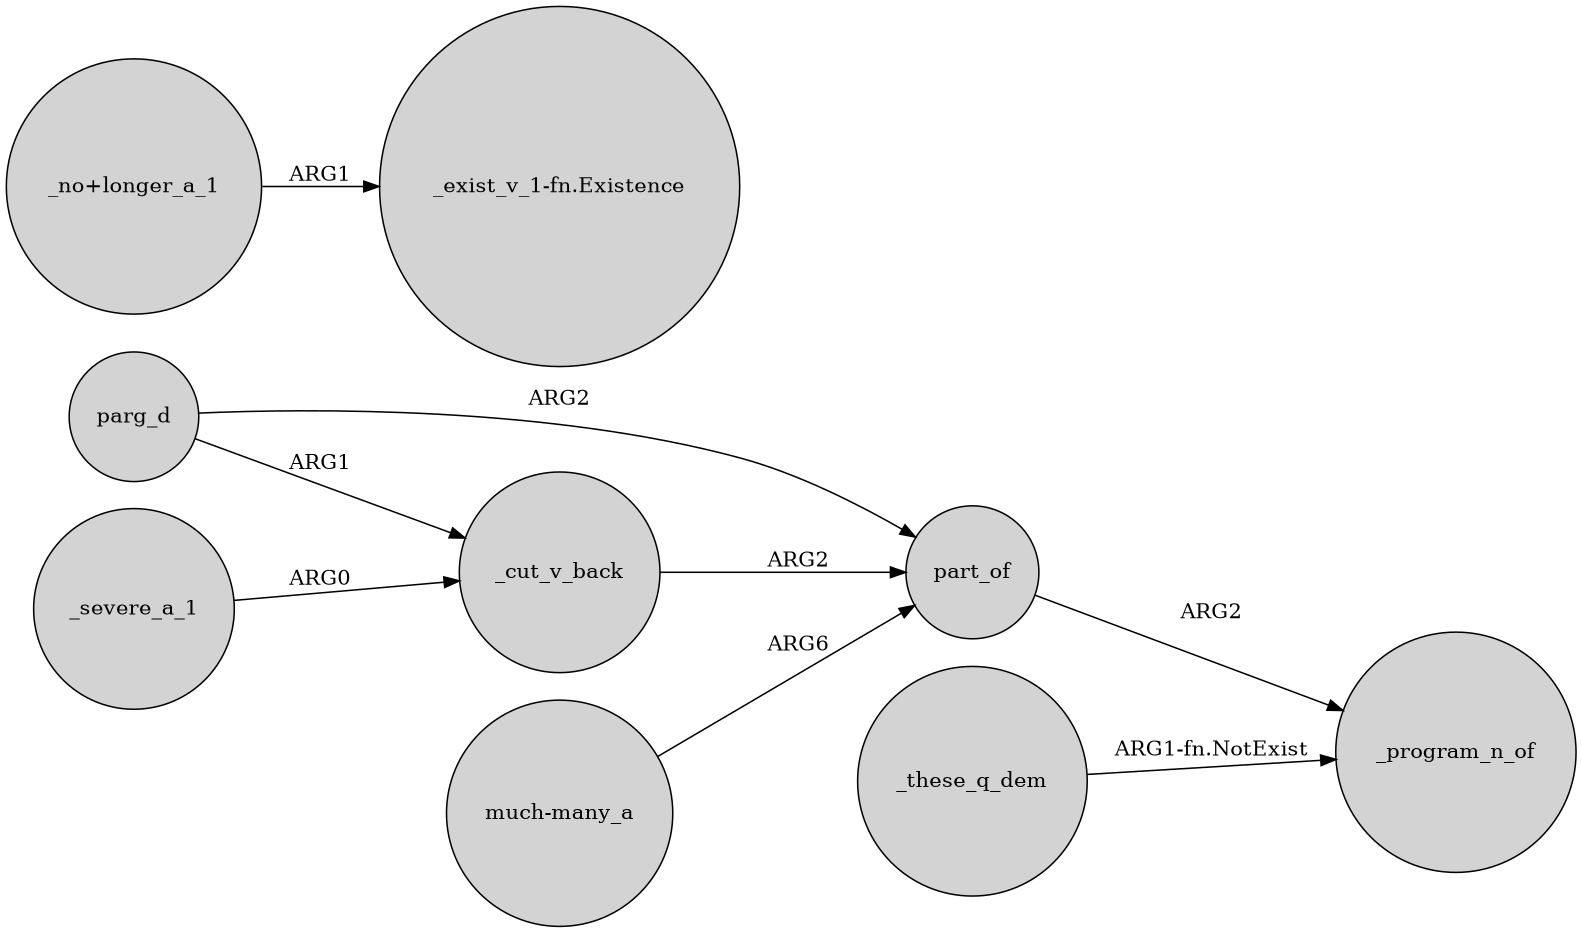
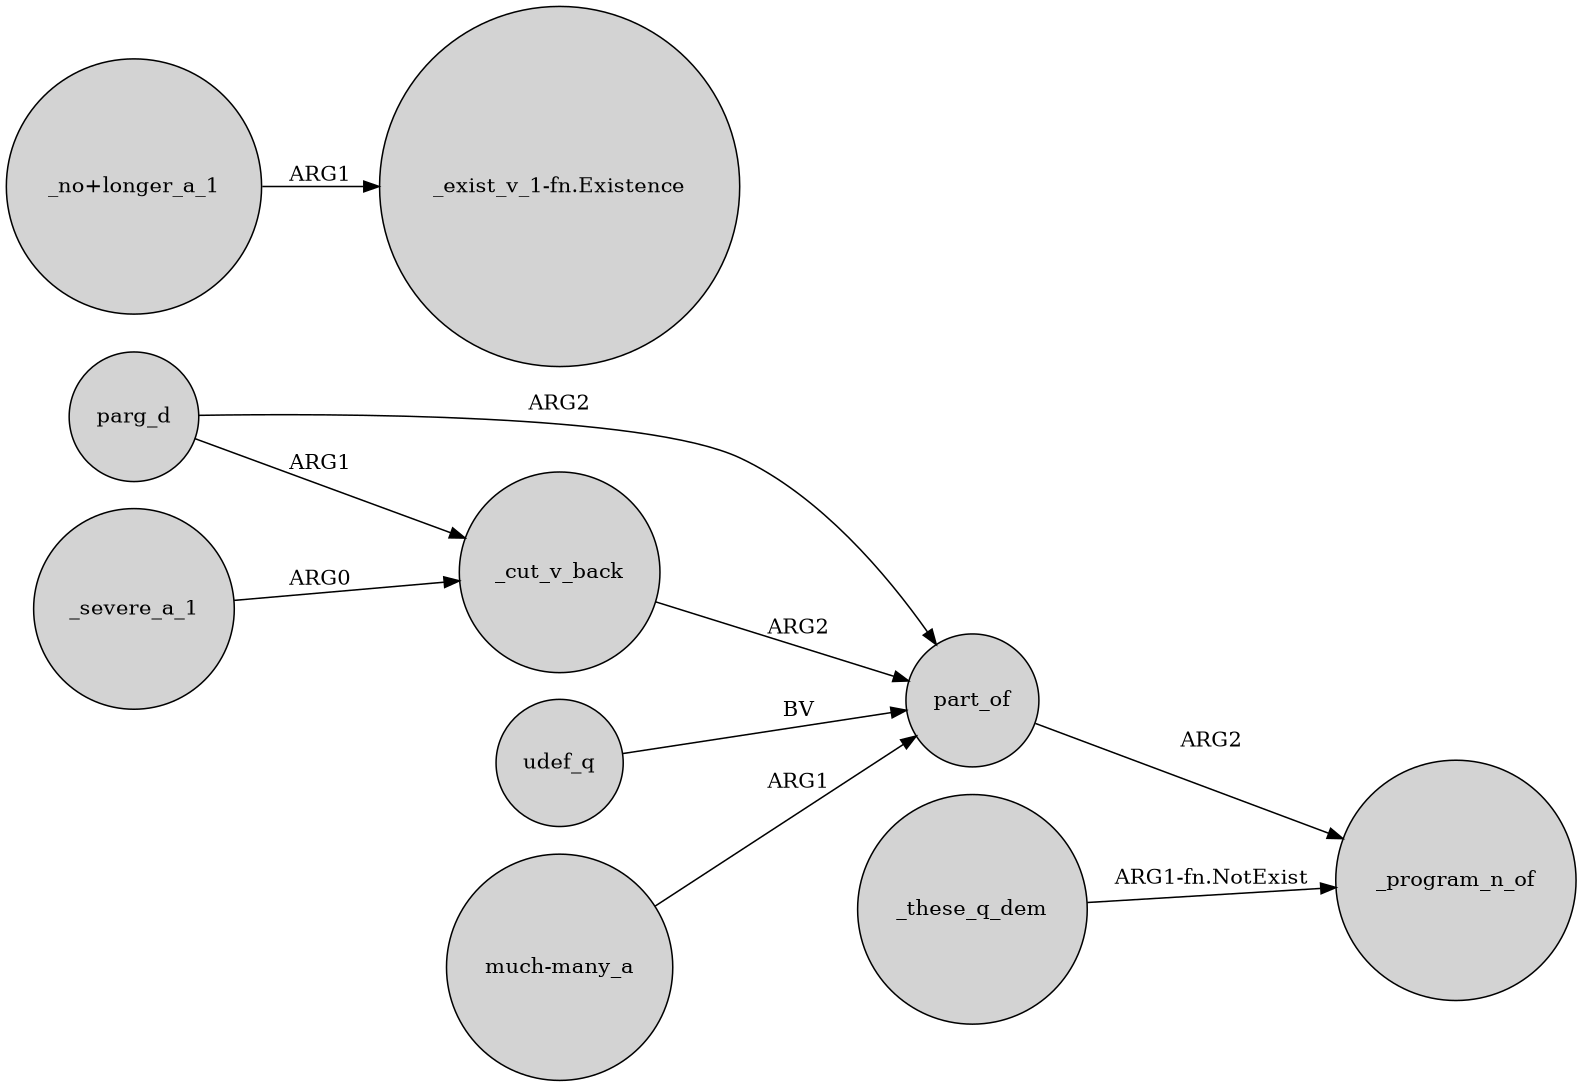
edge "much-many_a" -> "part_of": label "ARG6" -> "ARG1"
node "udef_q": added
